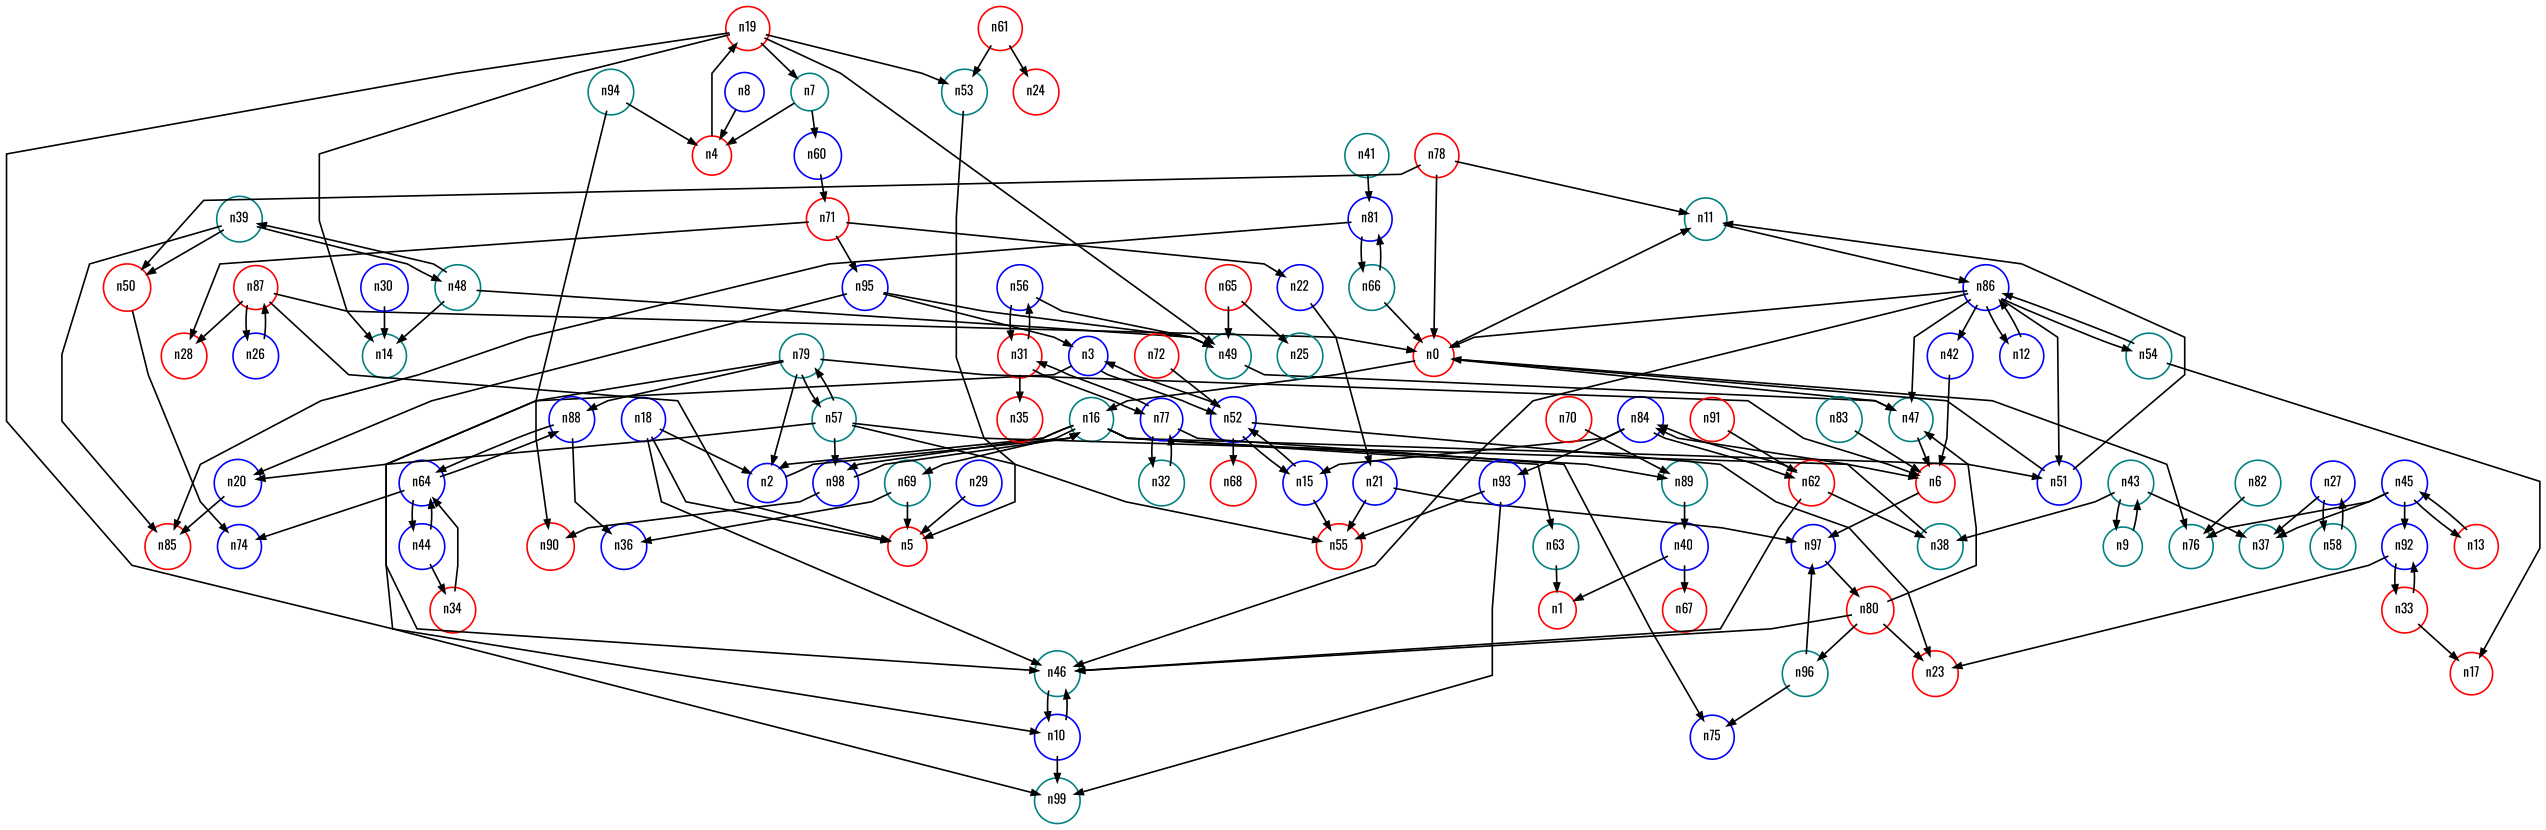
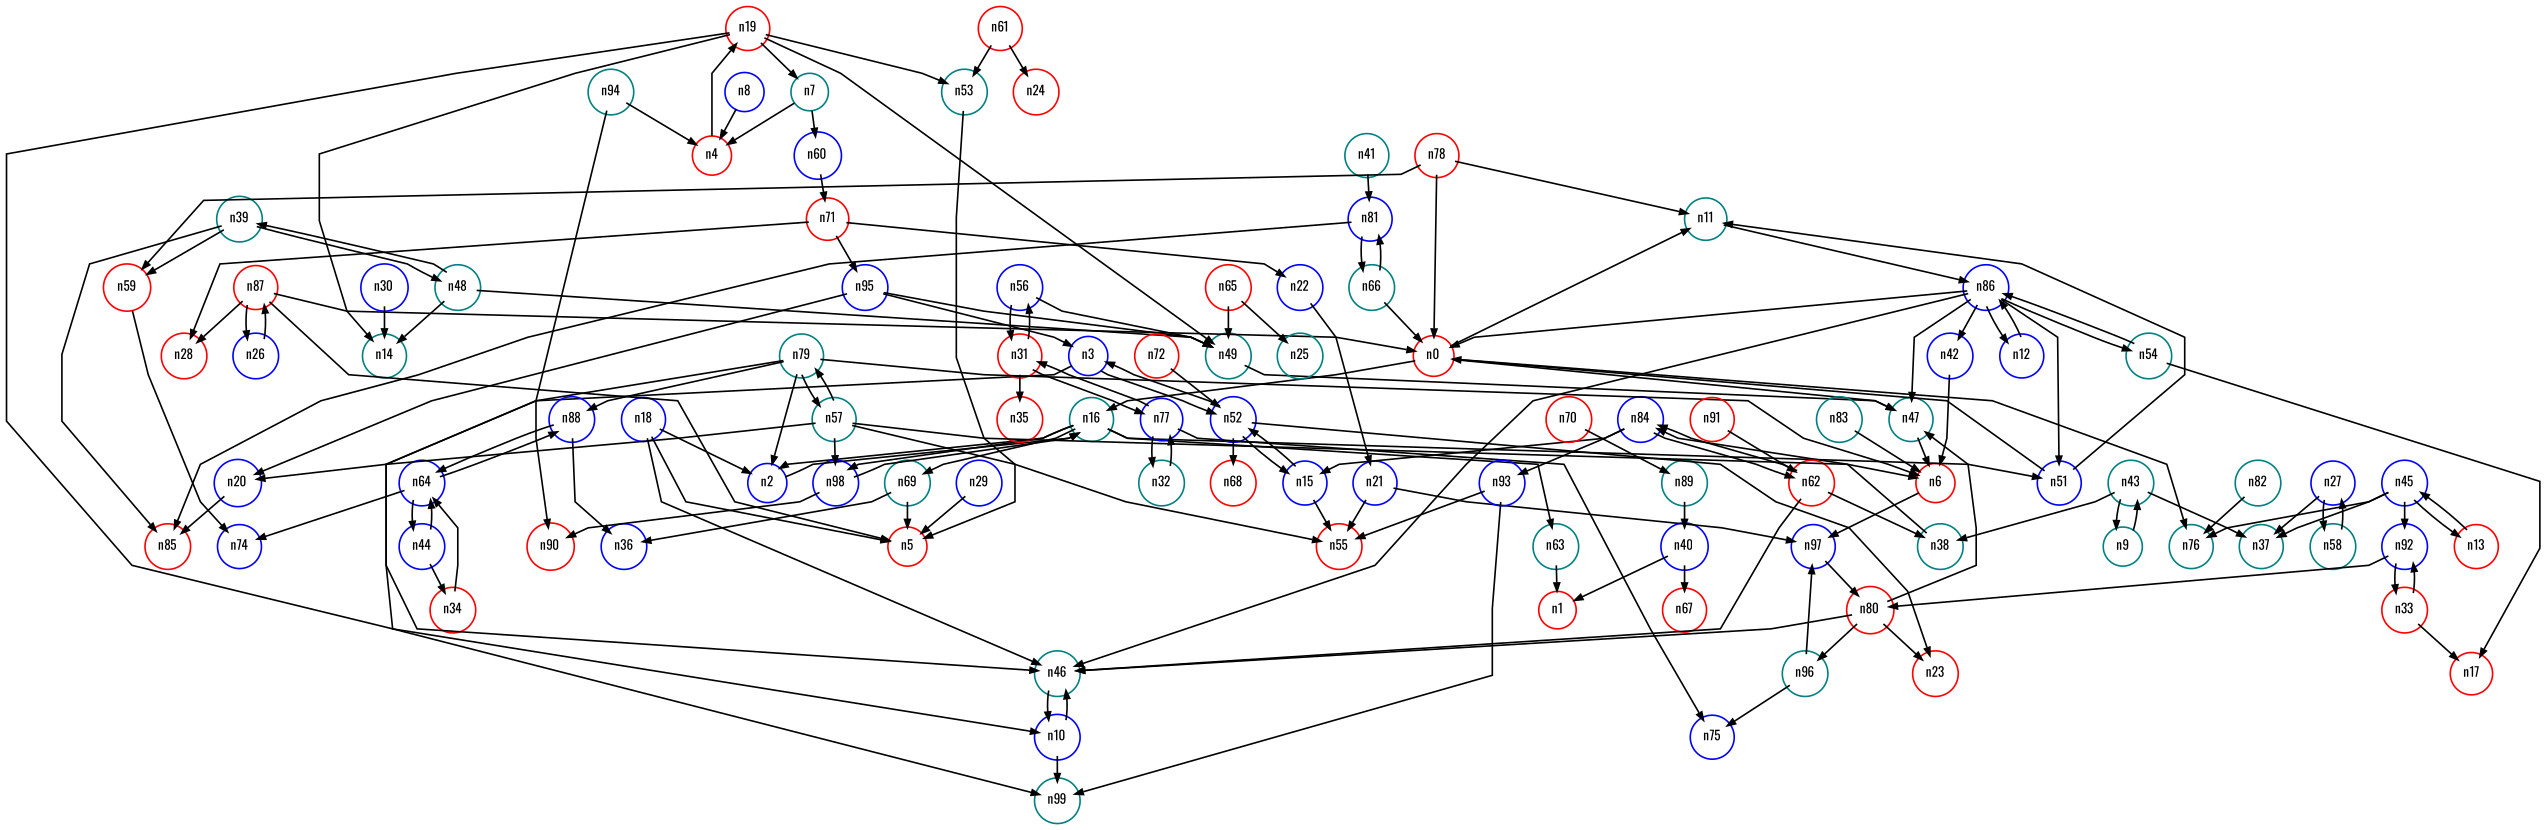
node "n50": label "n50" -> "n59"
edge "n16" -> "n89": removed
edge "n92" -> "n23": now "n92" -> "n80"
